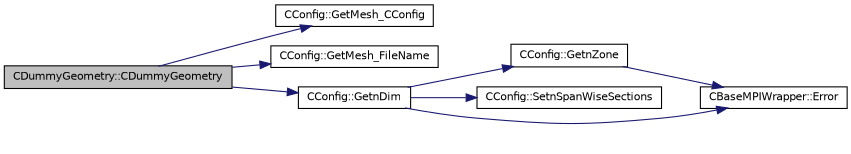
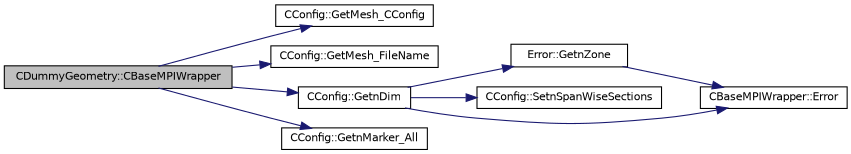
node "CConfig::GetnZone": label "CConfig::GetnZone" -> "Error::GetnZone"
node "CDummyGeometry::CDummyGeometry": label "CDummyGeometry::CDummyGeometry" -> "CDummyGeometry::CBaseMPIWrapper"
node "CConfig::GetnMarker_All": added
